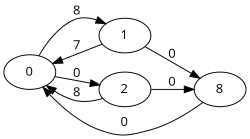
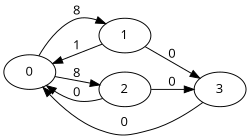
edge "1" -> "0": label "7" -> "1"
edge "0" -> "2": label "0" -> "8"
node "8": label "8" -> "3"
edge "2" -> "0": label "8" -> "0"
